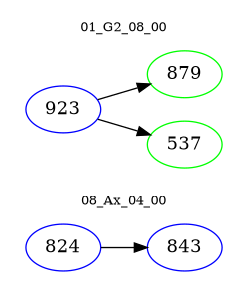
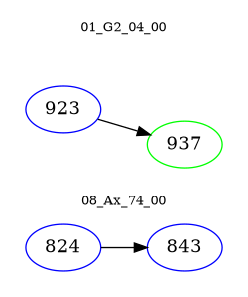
cluster "01_G2_08_00": label "01_G2_08_00" -> "01_G2_04_00"
node "879": removed
node "537": label "537" -> "937"
cluster "08_Ax_04_00": label "08_Ax_04_00" -> "08_Ax_74_00"
